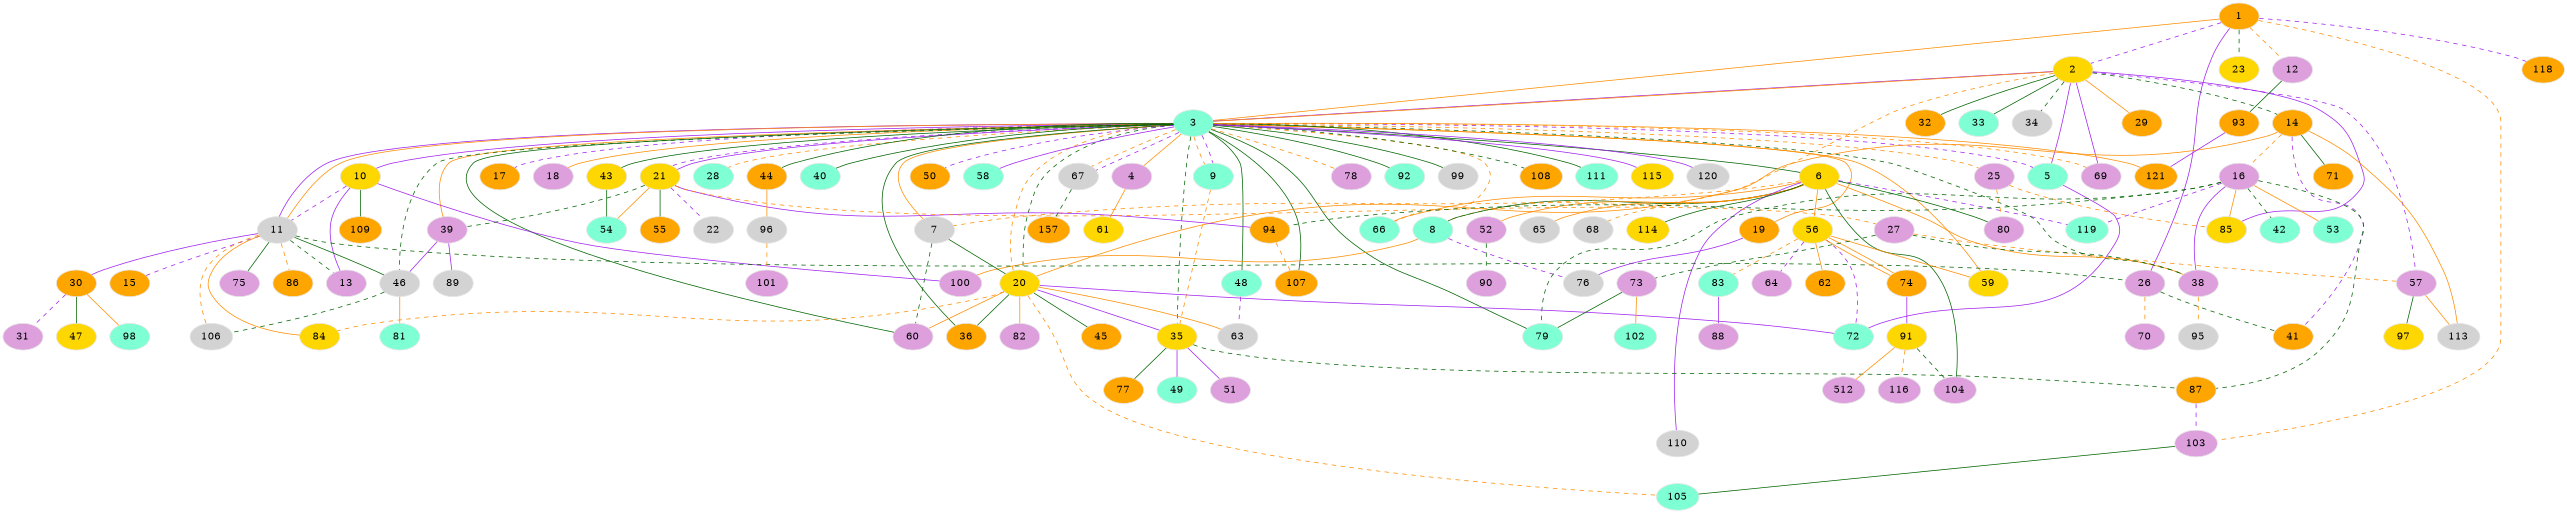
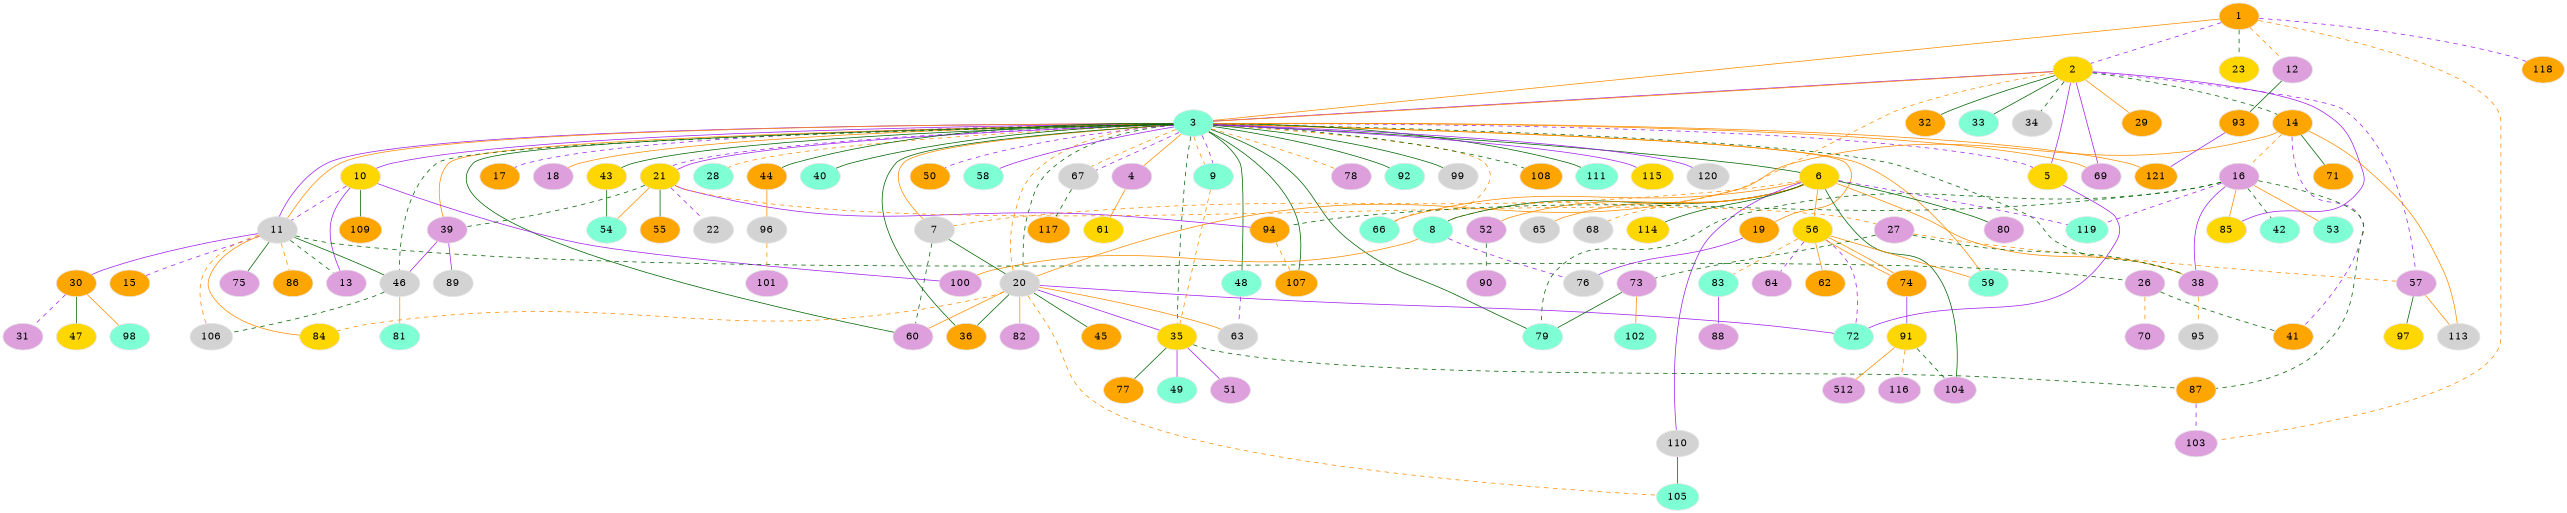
edge "3" -- "69": style dashed -> solid
edge "1" -- "26": removed
node "25": removed
node "5": fillcolor aquamarine -> gold
node "157": label "157" -> "117"
node "20": fillcolor gold -> lightgrey
node "59": fillcolor gold -> aquamarine
edge "103" -- "105": now "110" -- "105"
